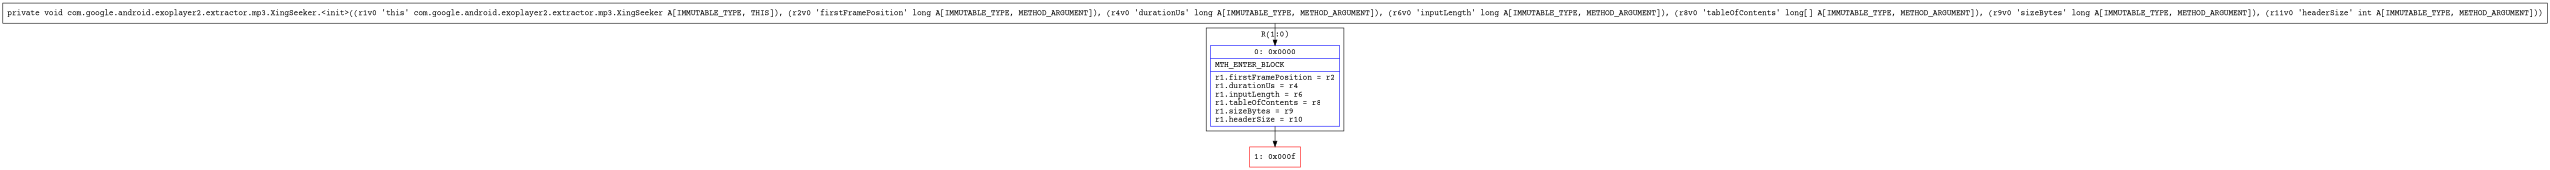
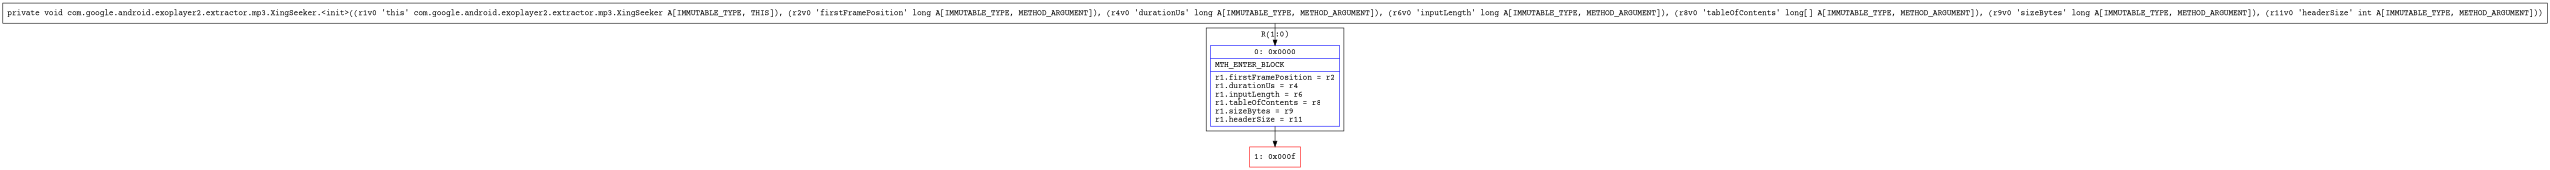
node "0: 0x0000": text "r1.headerSize = r10" -> "r1.headerSize = r11"
